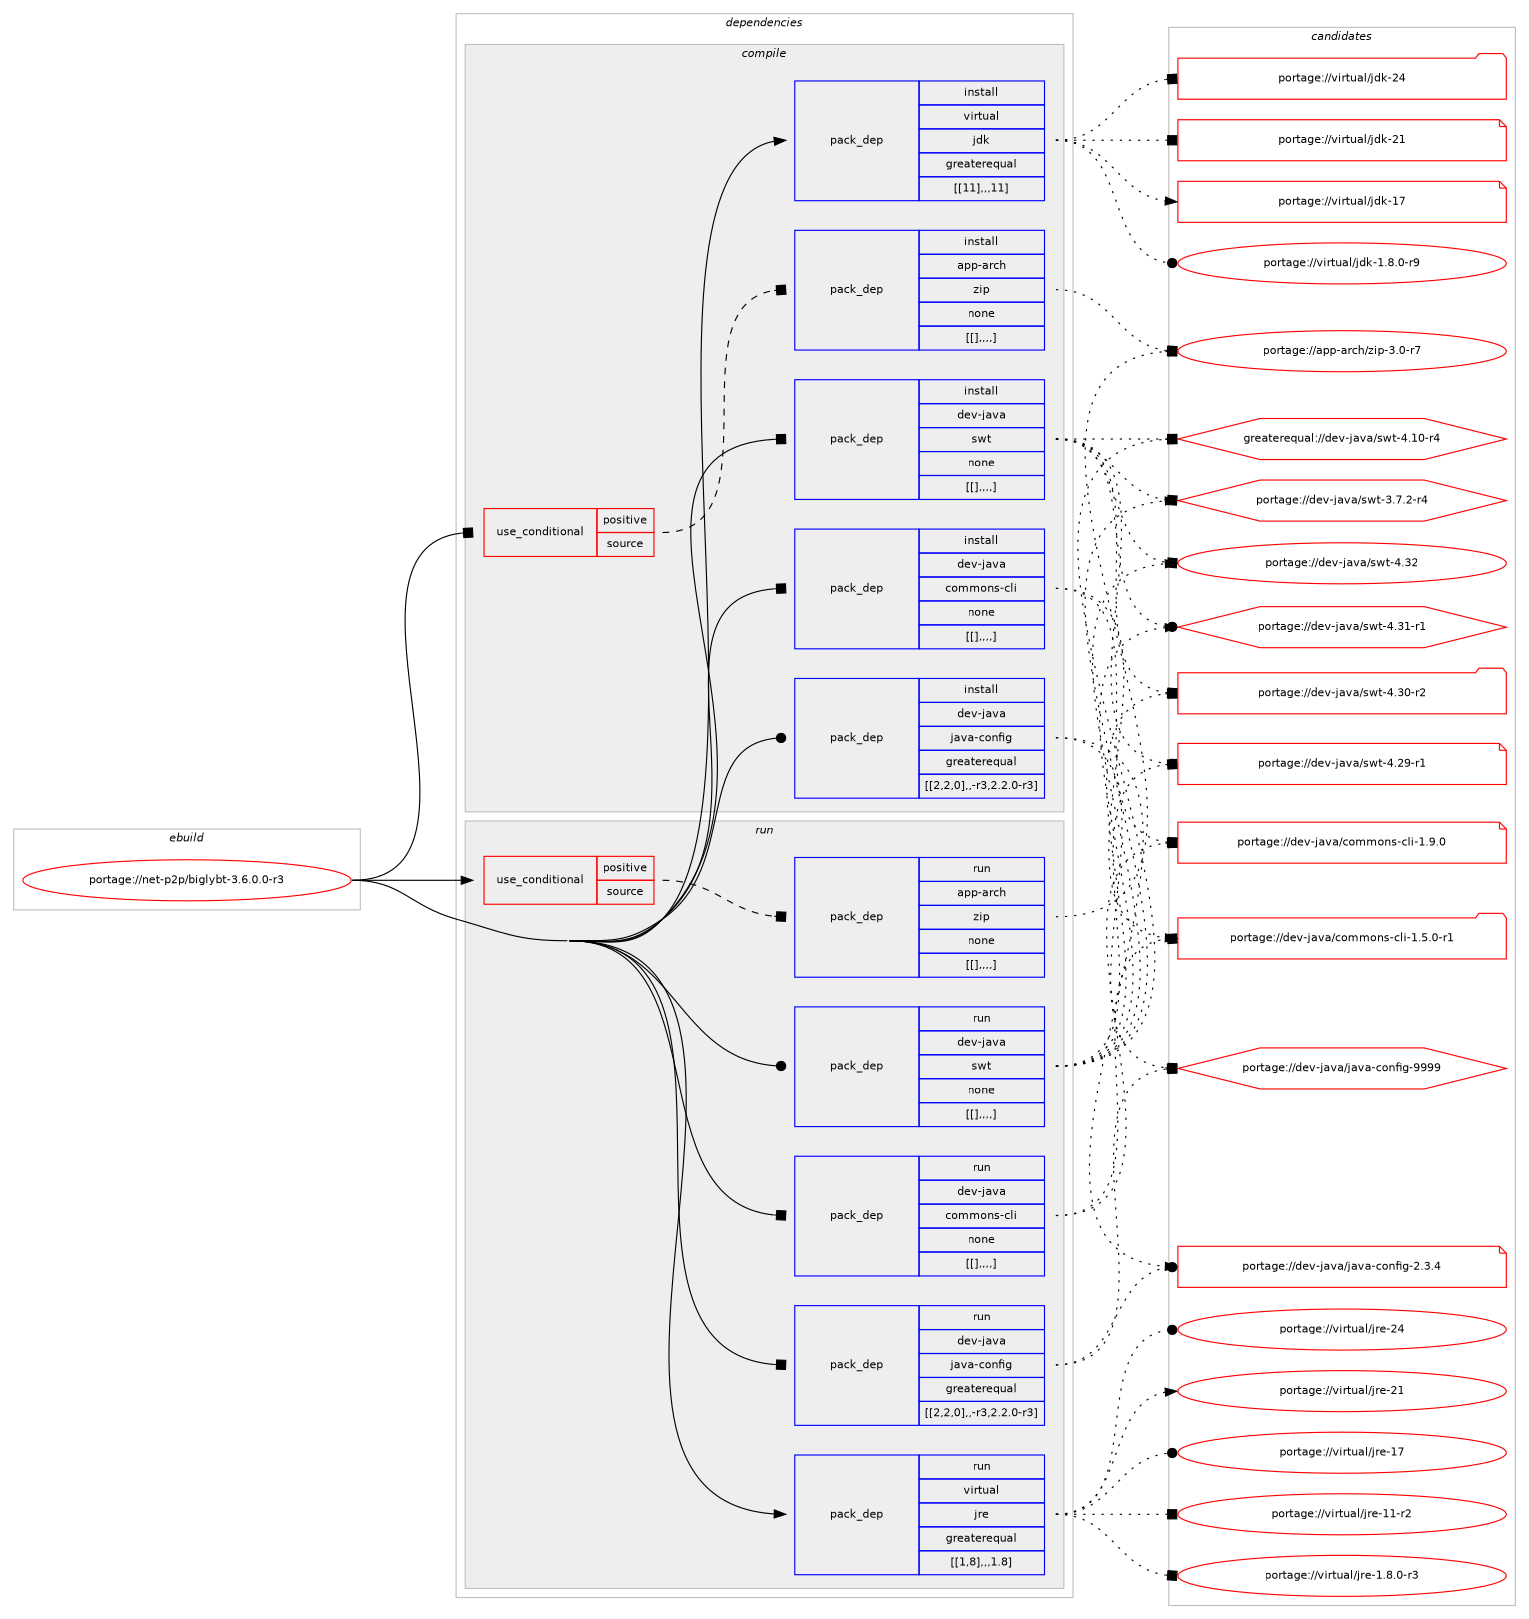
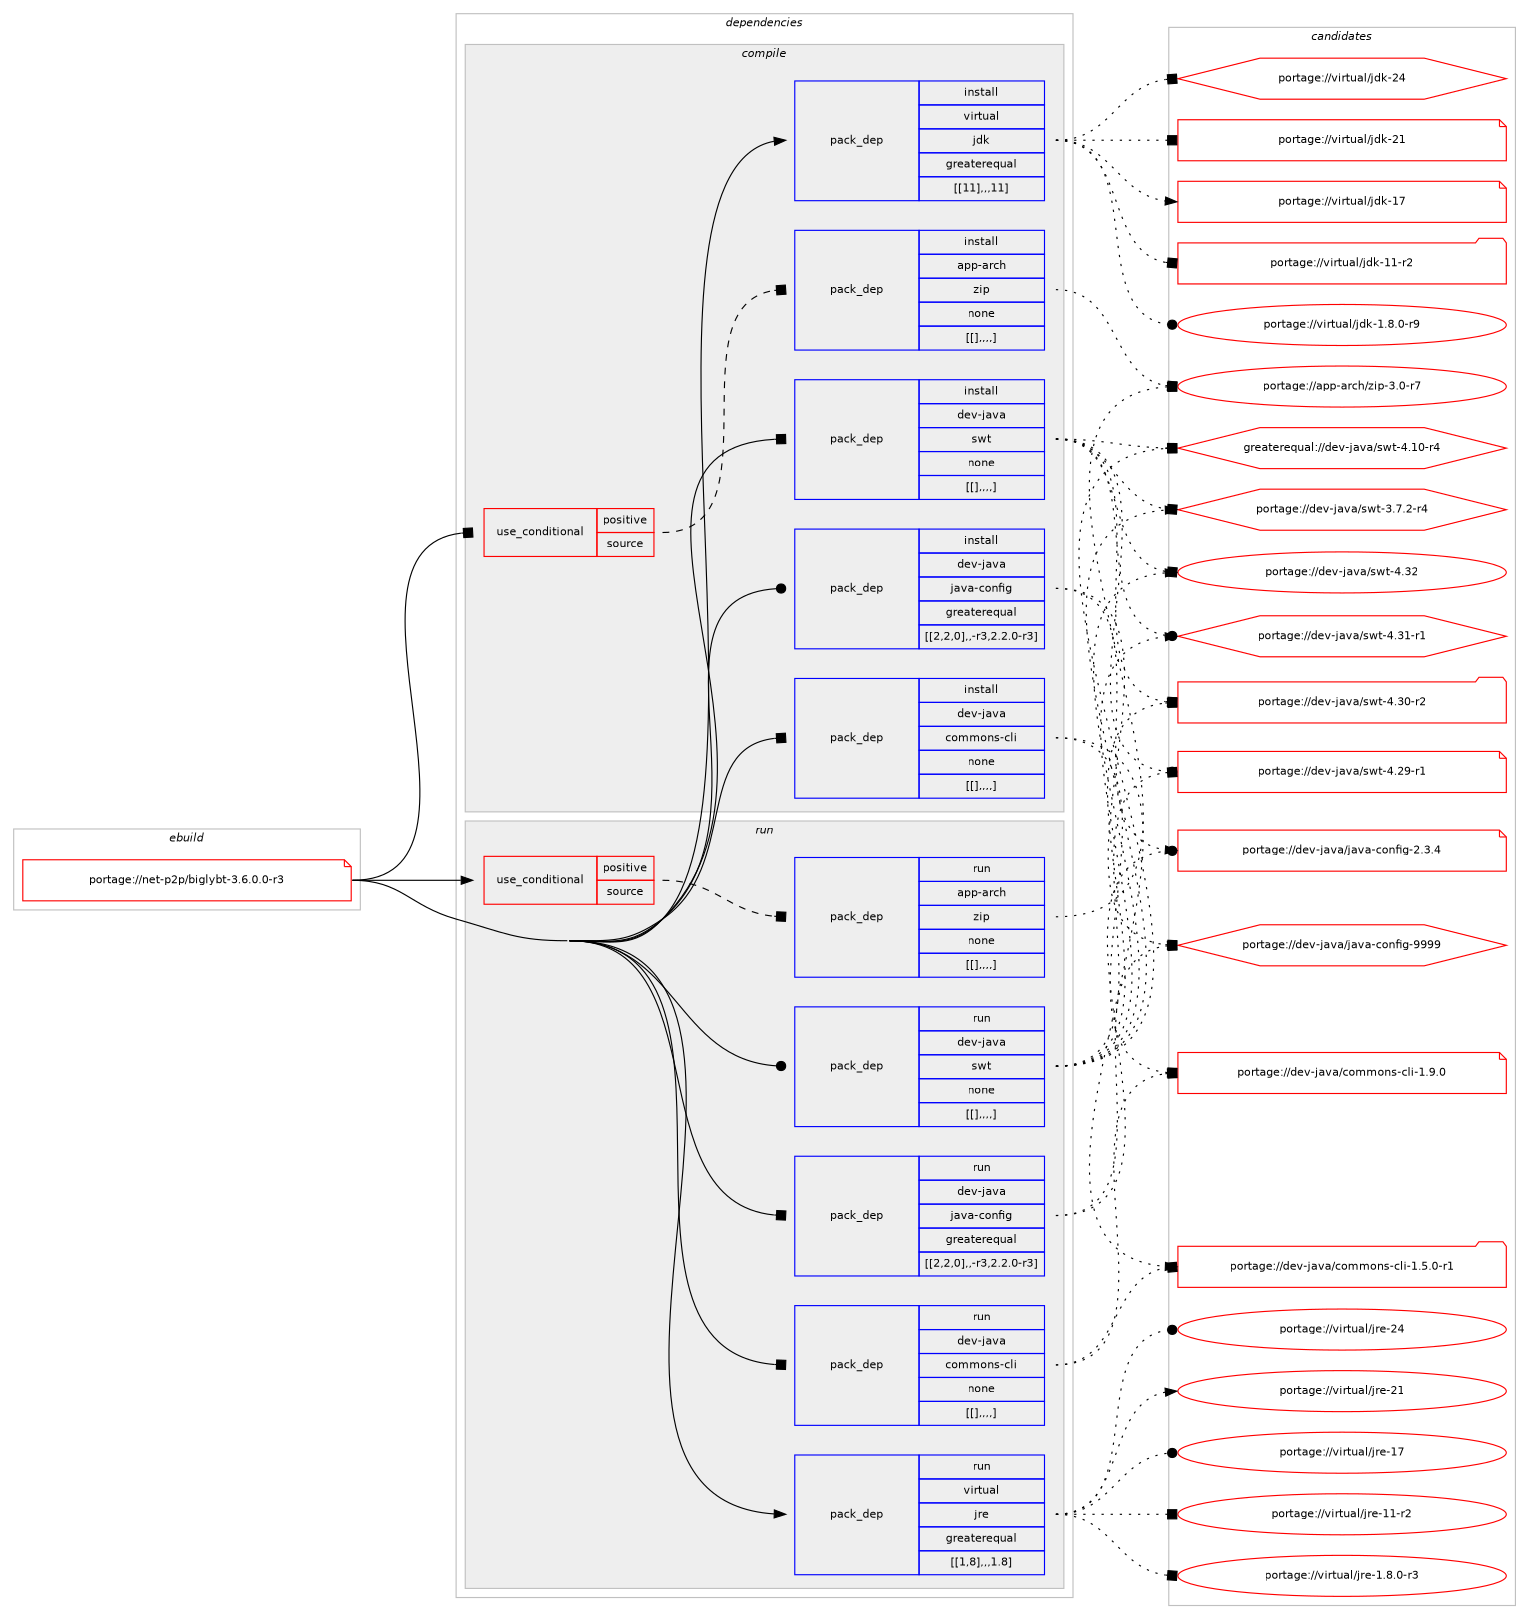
node "portage://virtual/jdk-24": shape folder -> hexagon
node "portage://virtual/jdk-11-r2": added
node "portage://net-p2p/biglybt-3.6.0.0-r3": shape ellipse -> note
